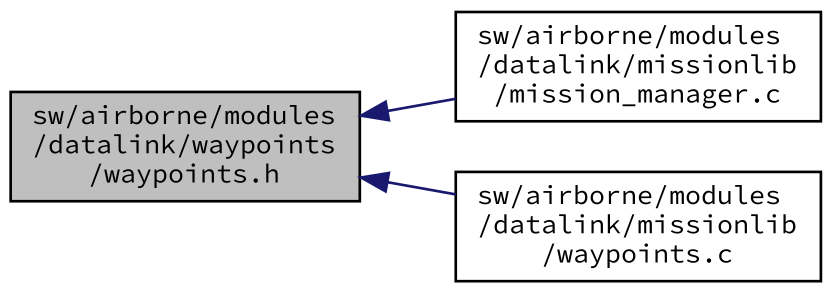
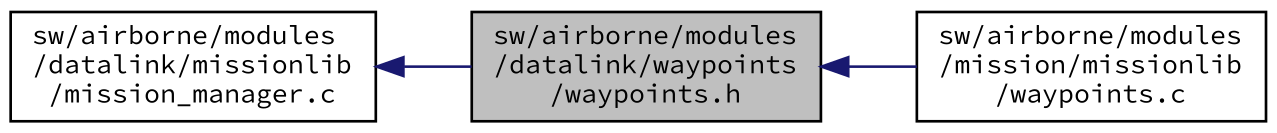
edge "sw/airborne/modules /datalink/missionlib /mission_manager.c" -> "sw/airborne/modules /datalink/waypoints /waypoints.h": reversed
node "sw/airborne/modules /datalink/missionlib /waypoints.c": label "sw/airborne/modules /datalink/missionlib /waypoints.c" -> "sw/airborne/modules /mission/missionlib /waypoints.c"
